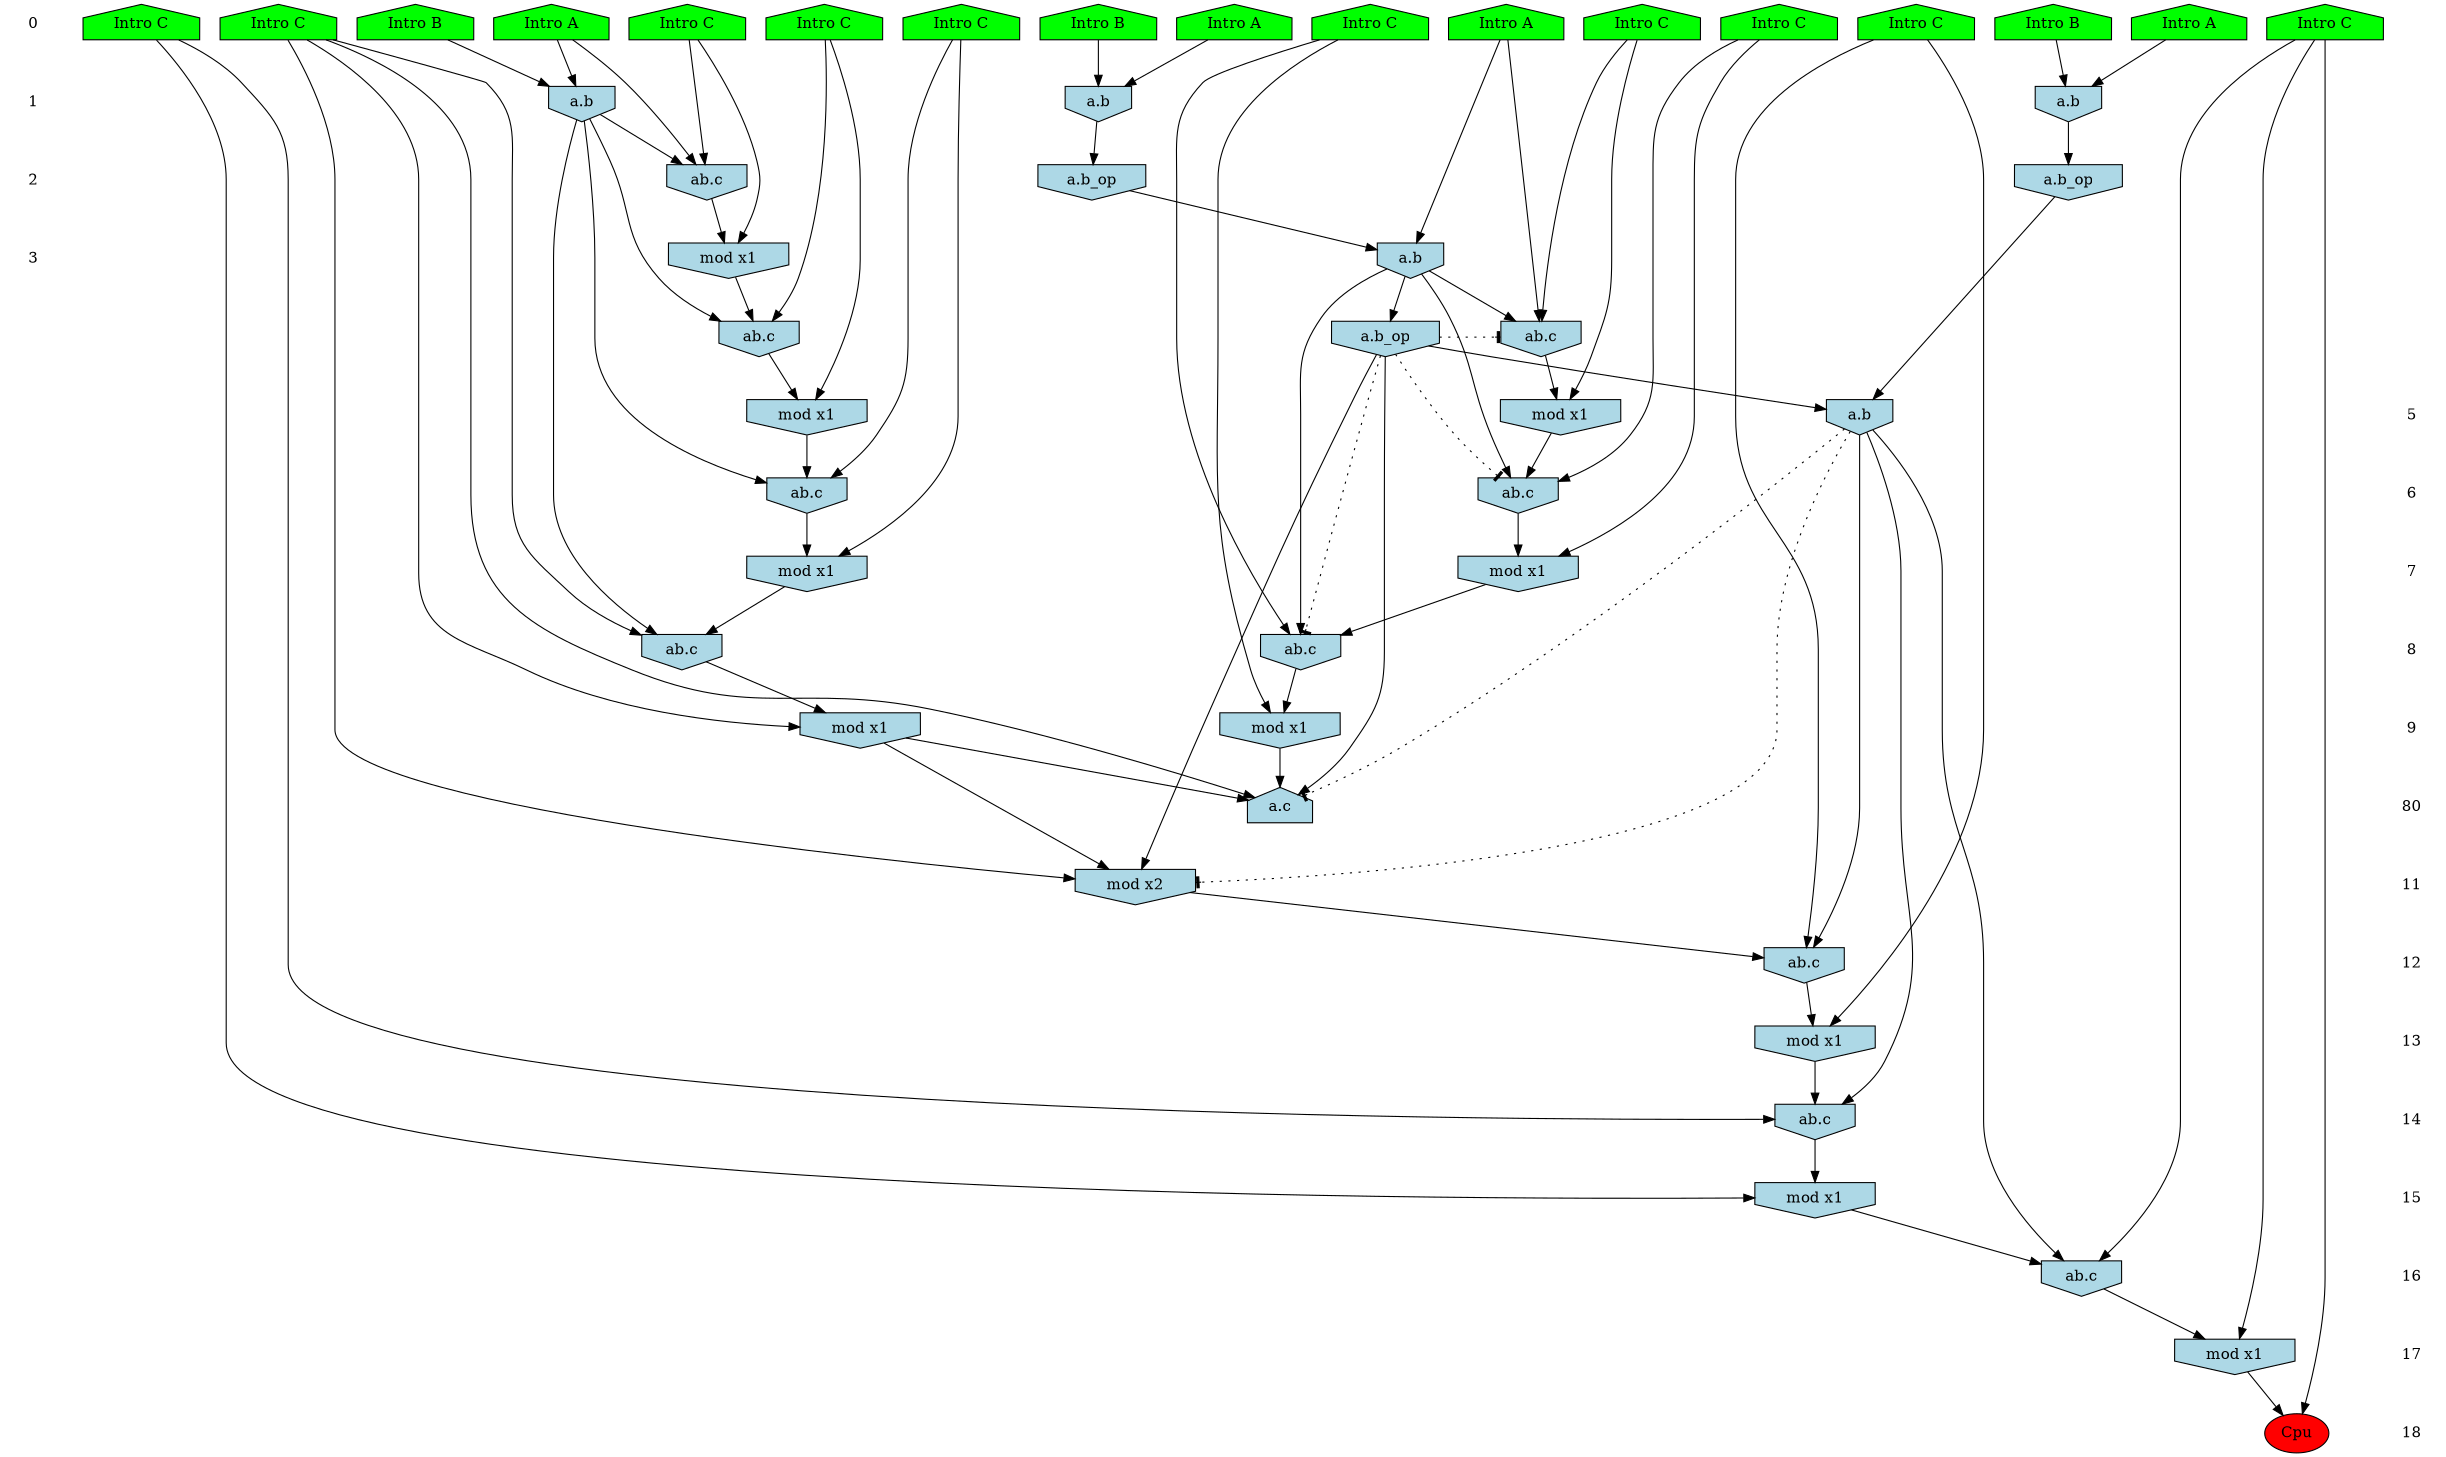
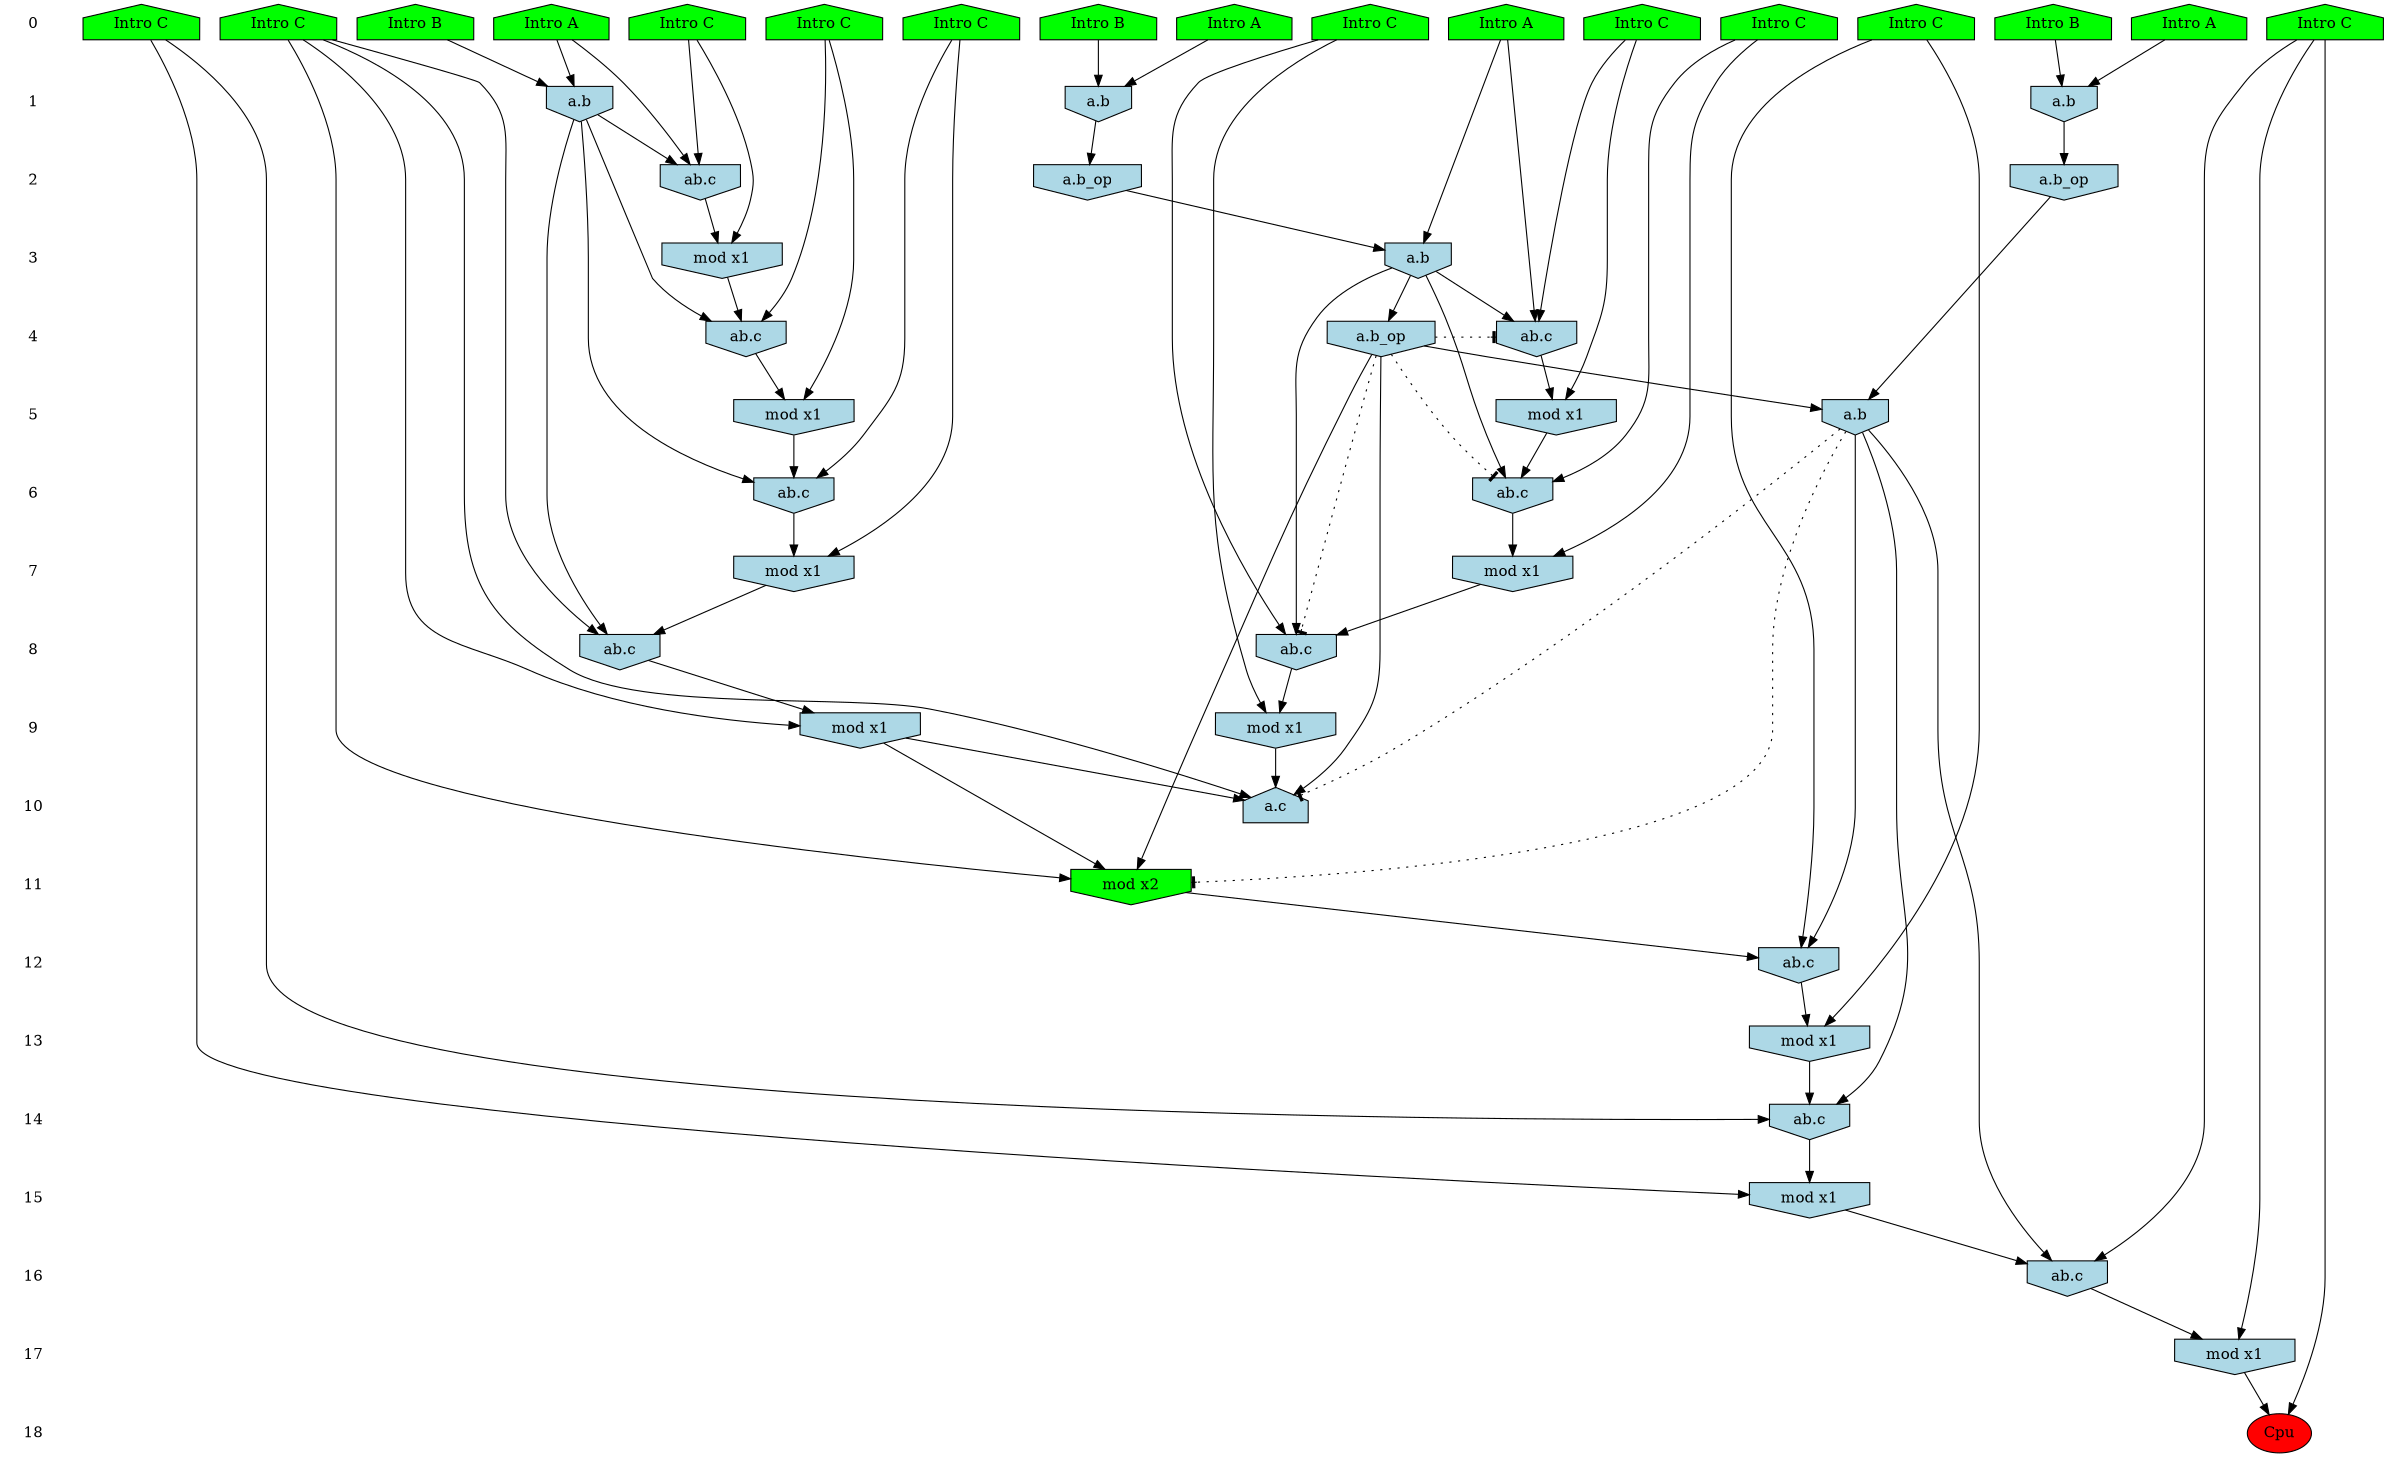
node "4": added
node "80": label "80" -> "10"
node "mod x2": fillcolor lightblue -> green
